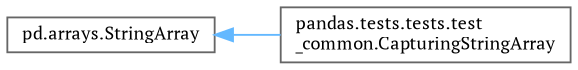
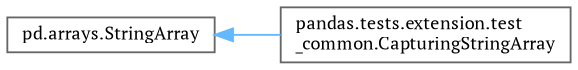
node "pandas.tests.tests.test _common.CapturingStringArray": label "pandas.tests.tests.test _common.CapturingStringArray" -> "pandas.tests.extension.test _common.CapturingStringArray"
